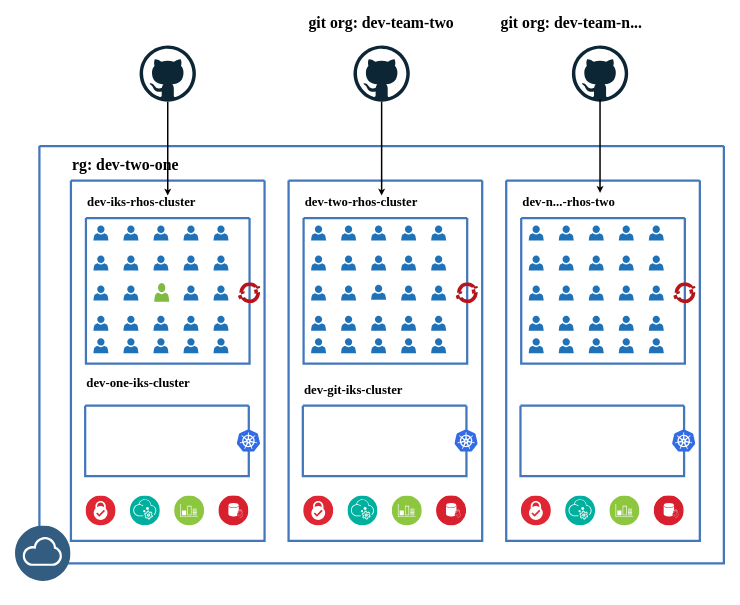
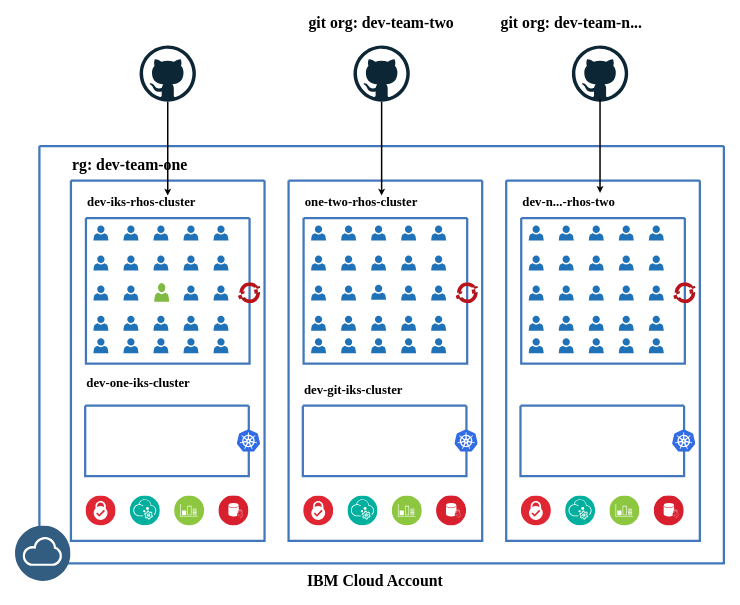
node "rg: dev-two-one": label "rg: dev-two-one" -> "rg: dev-team-one"
node "dev-two-rhos-cluster": label "dev-two-rhos-cluster" -> "one-two-rhos-cluster"
node "IBM Cloud Account": added
